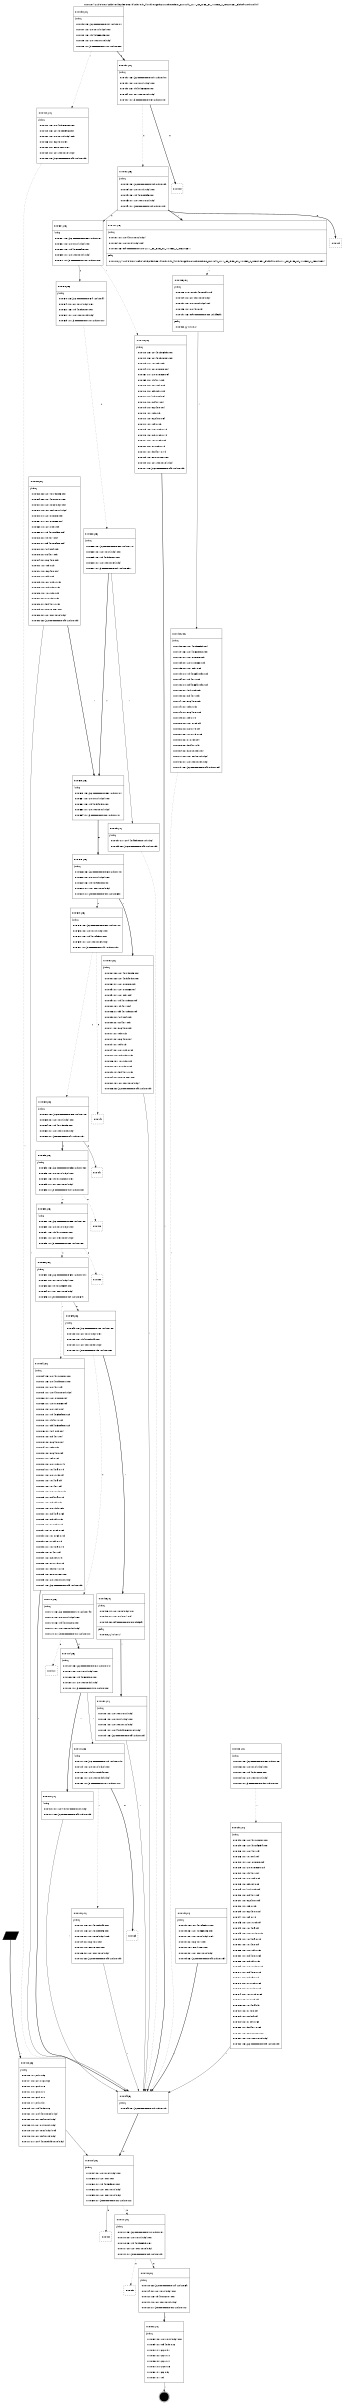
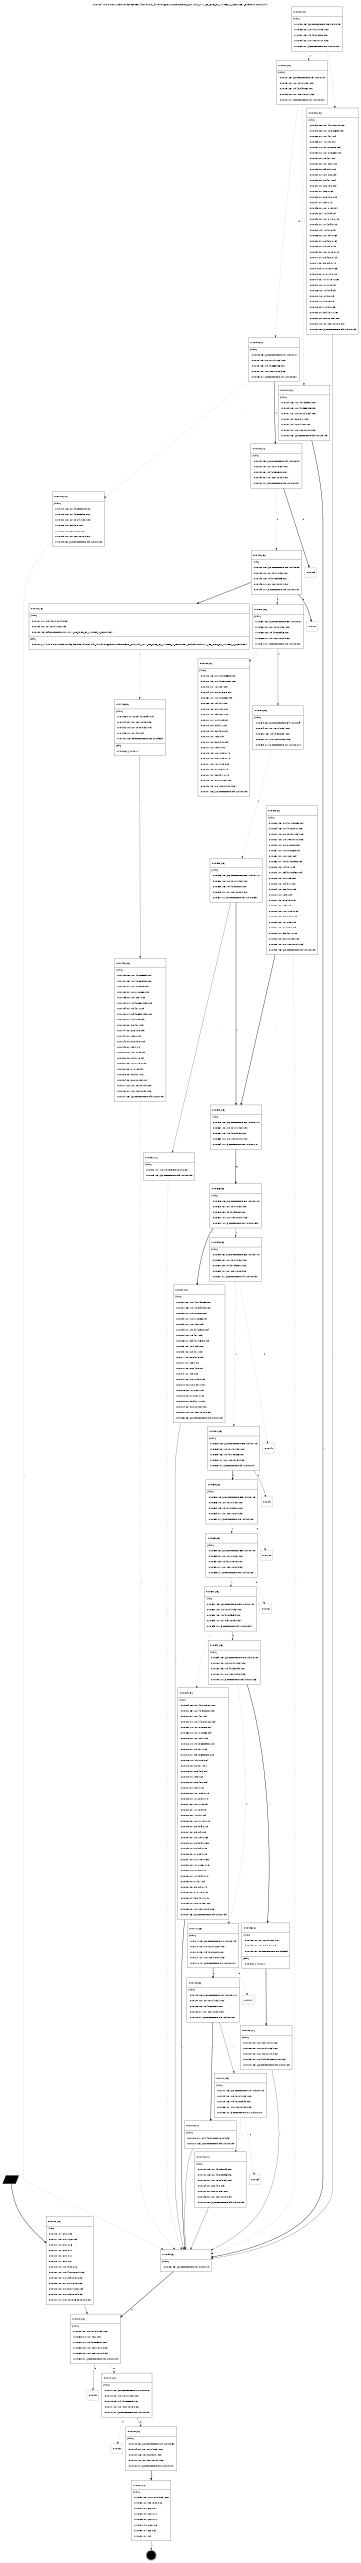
node "0x4014a6 [22]": added
edge "0x401743 [83]" -> "0x401afd [5]": removed, label "1"
edge "0x401a3a [94]" -> "0x401afd [5]": style solid -> dotted
edge "0x401646 [25]" -> "0x40165f": style bold -> dotted
